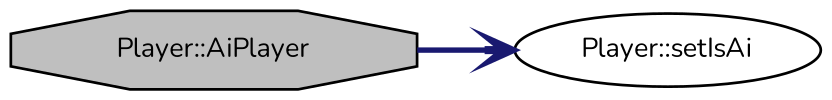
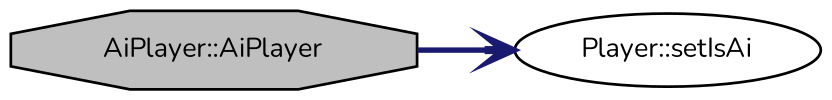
node "Player::AiPlayer": label "Player::AiPlayer" -> "AiPlayer::AiPlayer"
